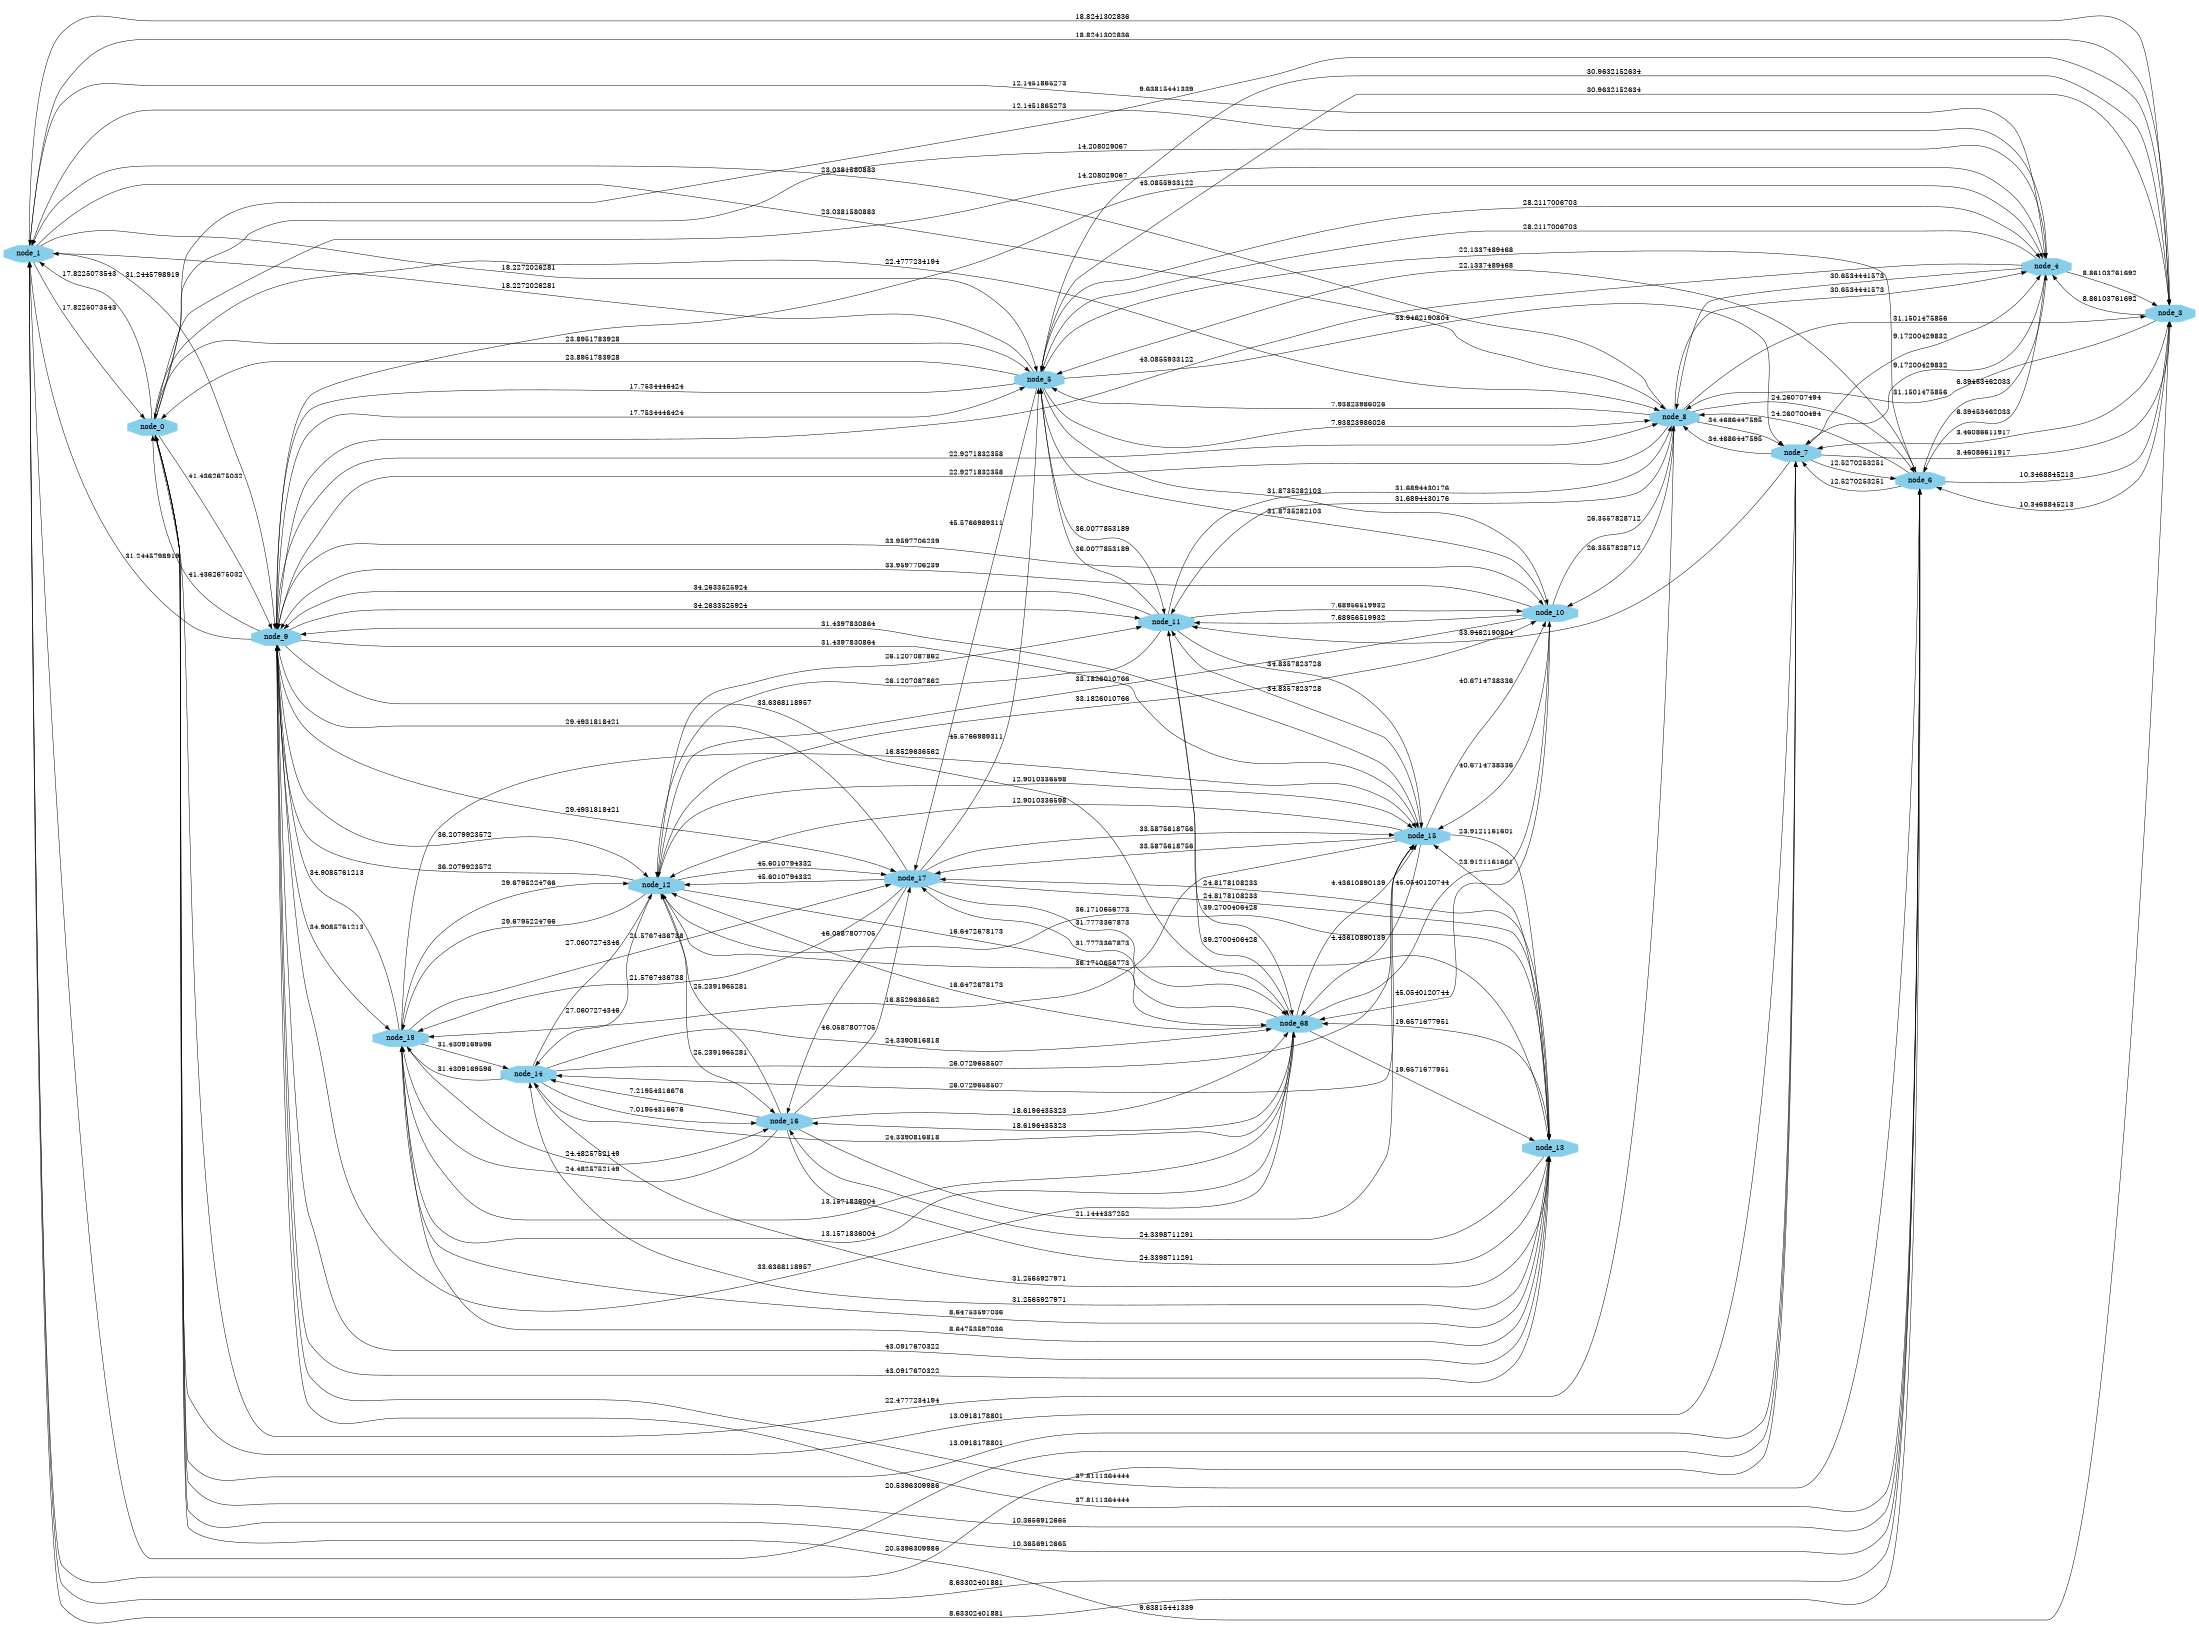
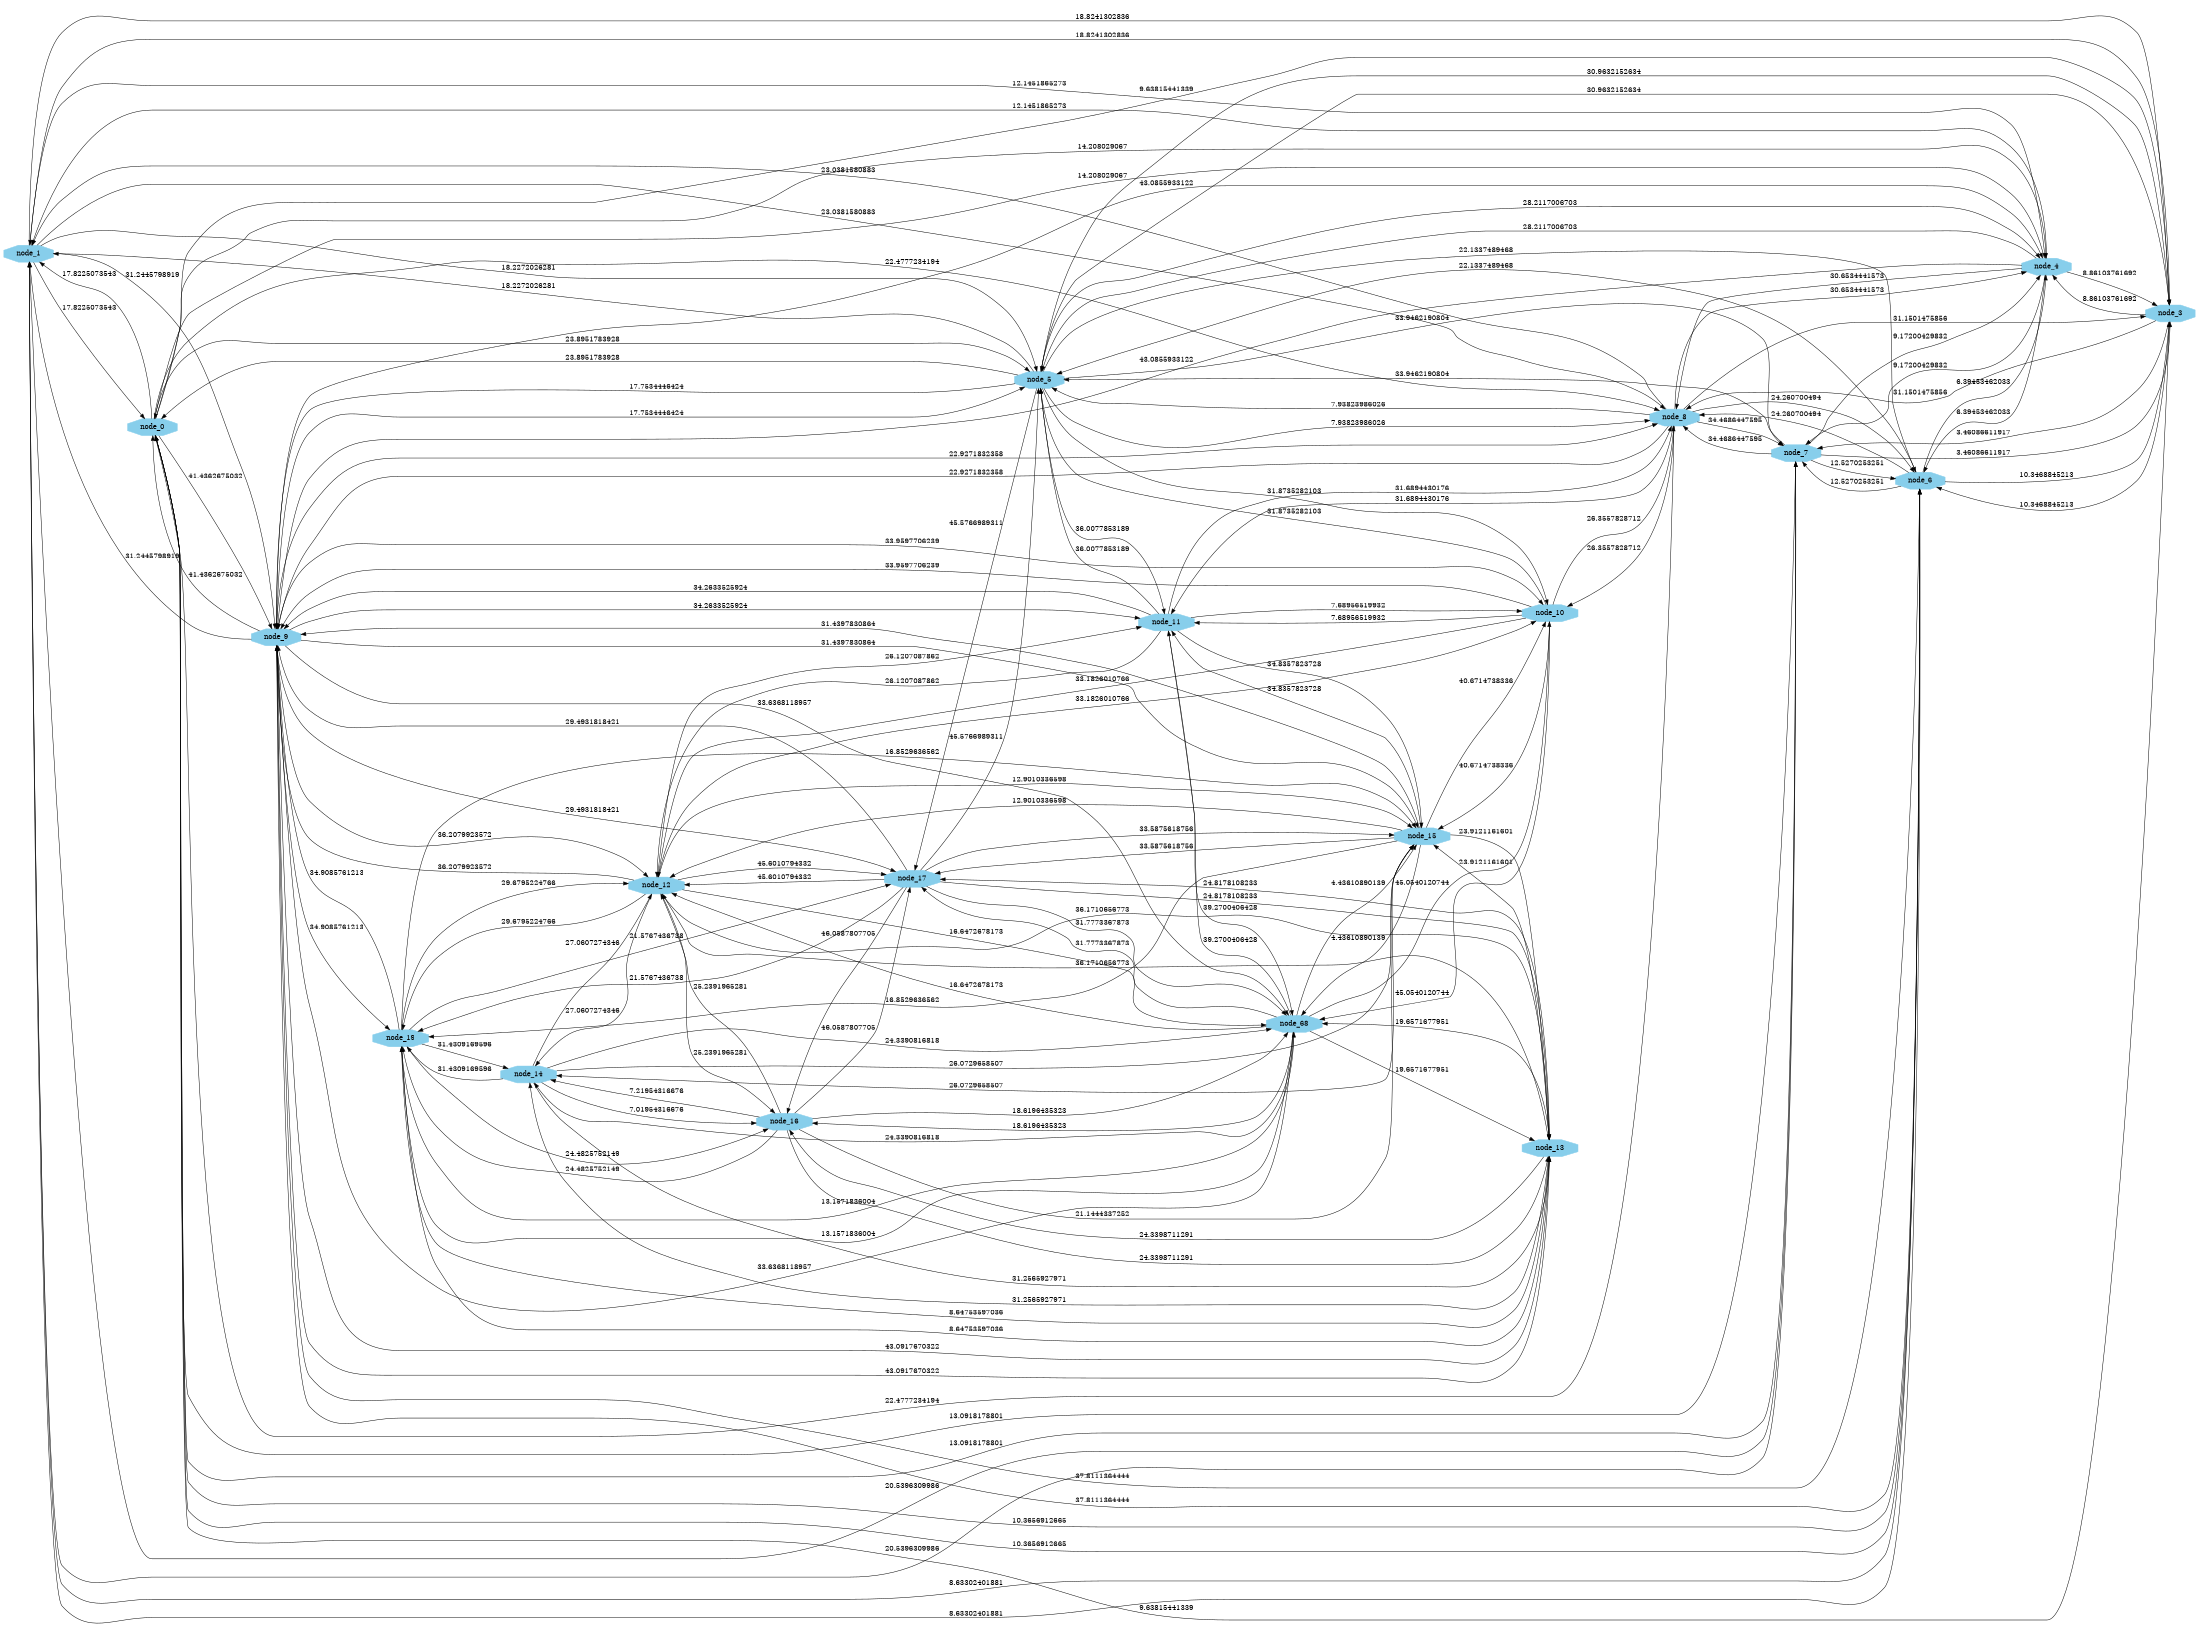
edge "node_8" -> "node_6": label "24.260707494" -> "24.260700494"
edge "node_7" -> "node_11": now "node_7" -> "node_5"
